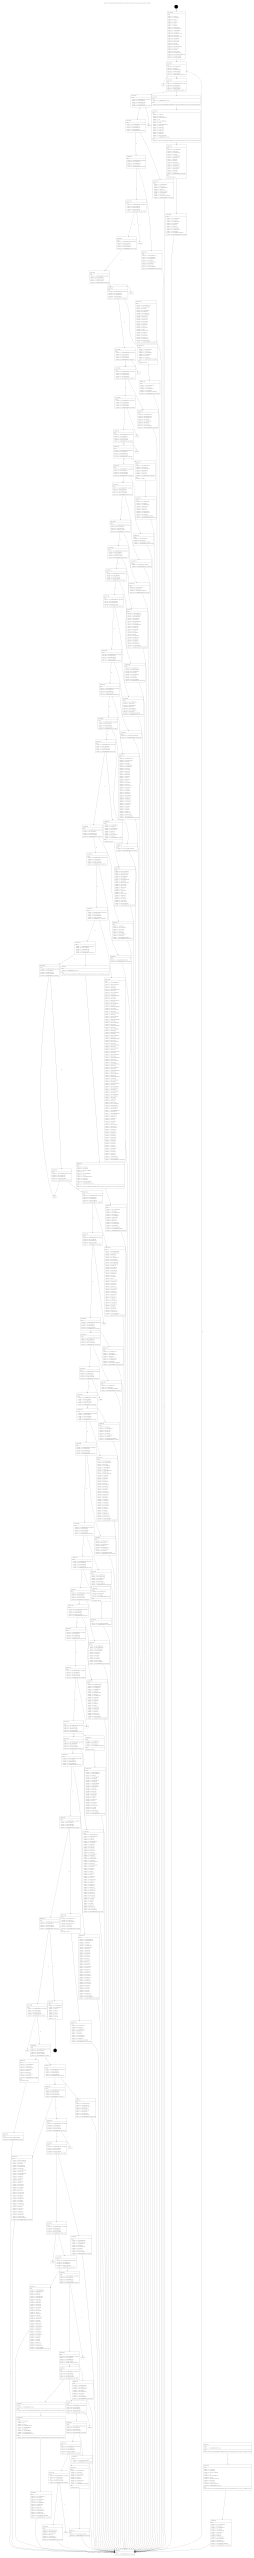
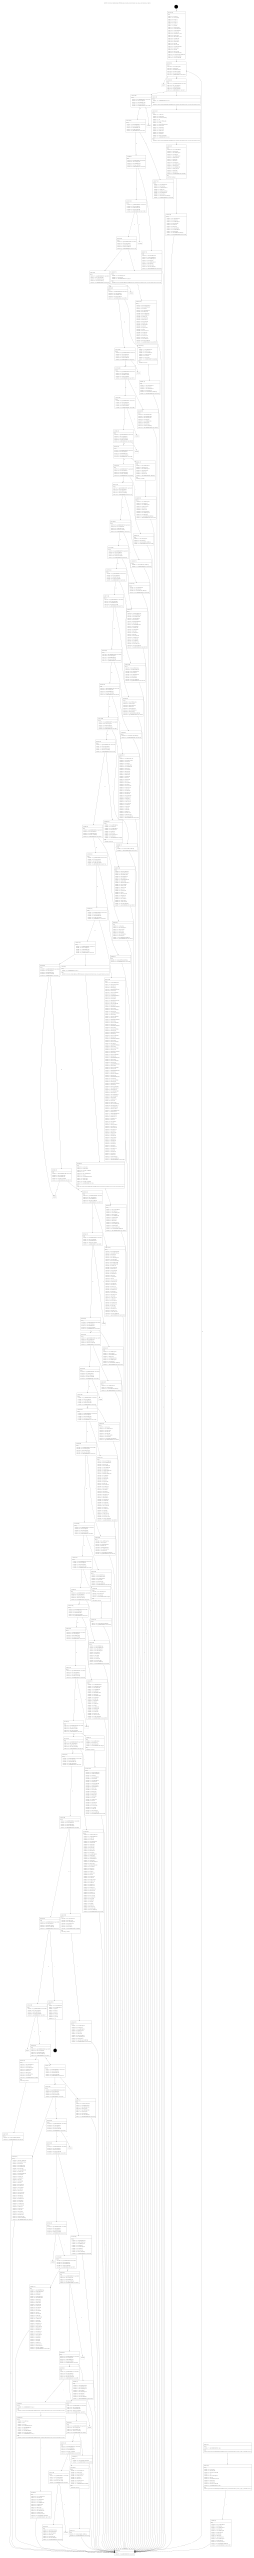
node "0x402663 [15]": added
node "0x4025da [137]": removed
